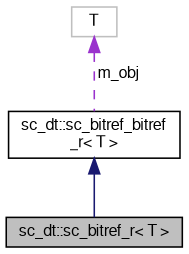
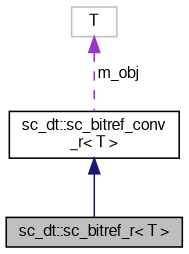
node "sc_dt::sc_bitref_bitref _r< T >": label "sc_dt::sc_bitref_bitref _r< T >" -> "sc_dt::sc_bitref_conv _r< T >"
